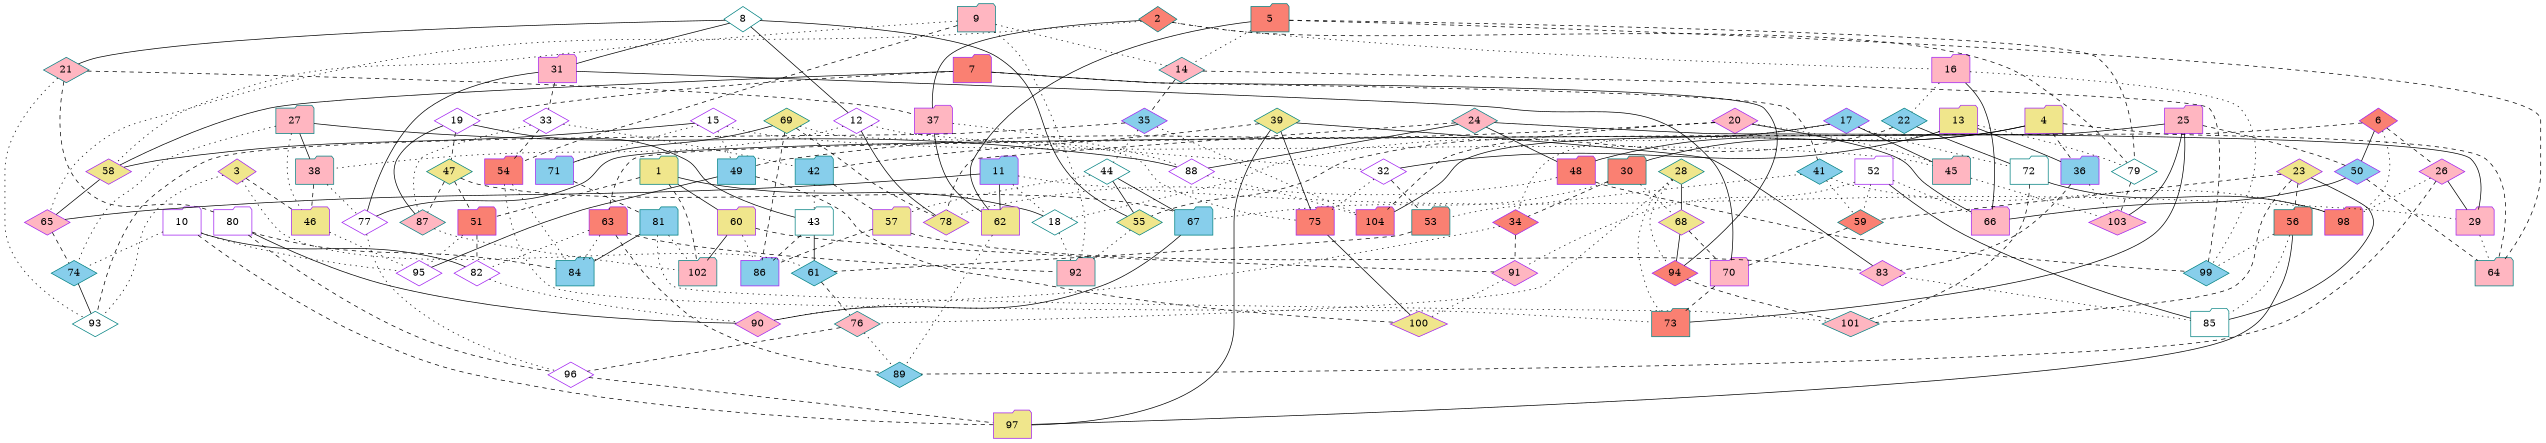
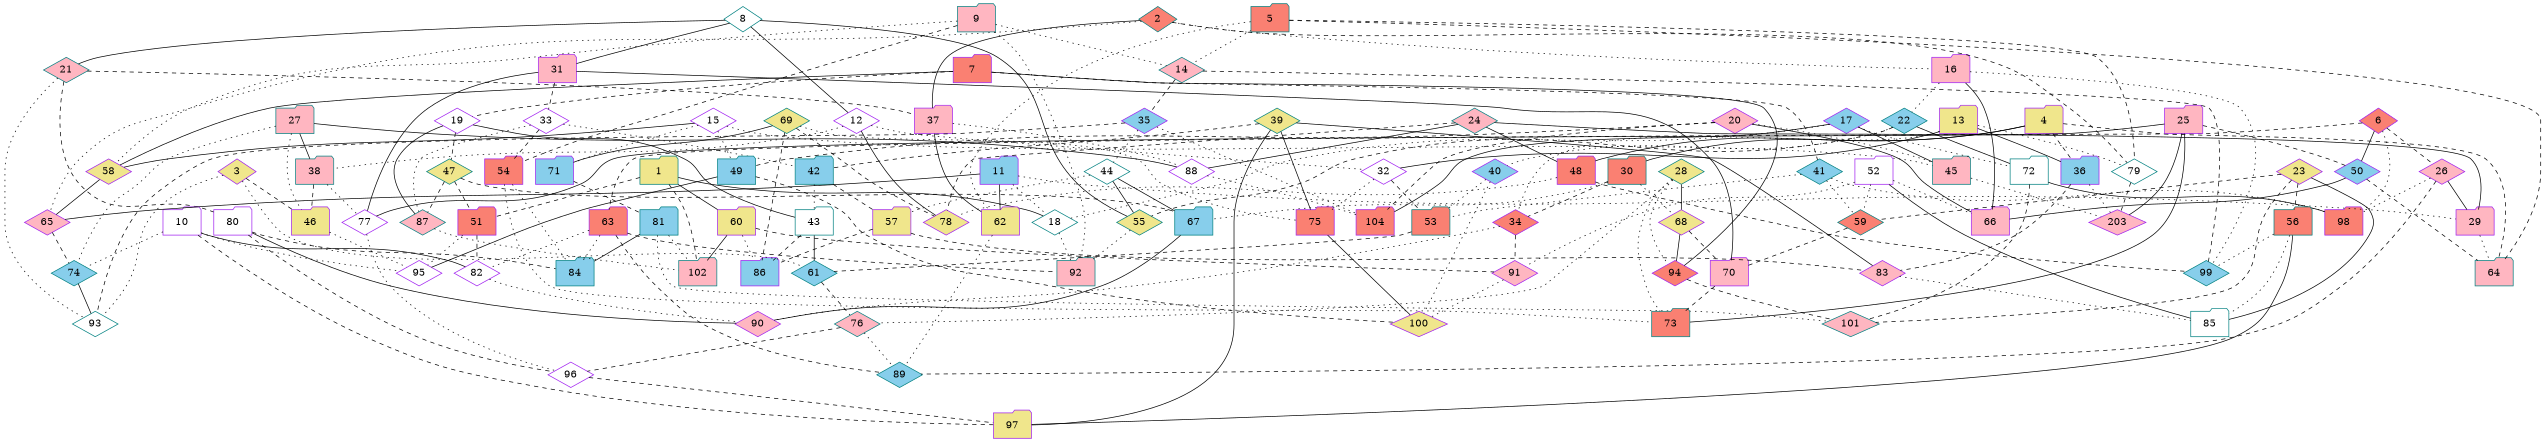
edge "5" -- "62": style solid -> dotted
node "40": added
node "103": label "103" -> "203"
